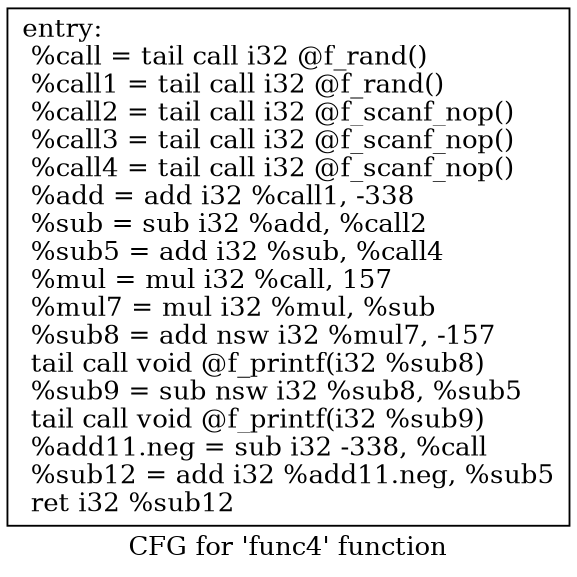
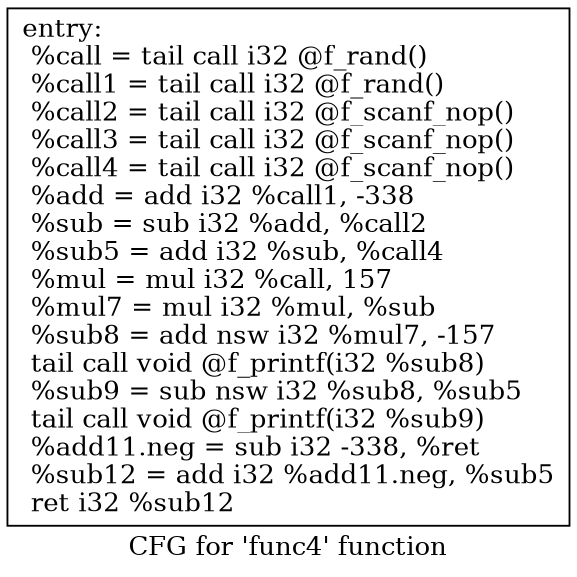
node "entry:": text "%add11.neg = sub i32 -338, %call" -> "%add11.neg = sub i32 -338, %ret"
